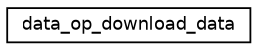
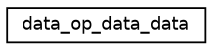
node "data_op_download_data": label "data_op_download_data" -> "data_op_data_data"
